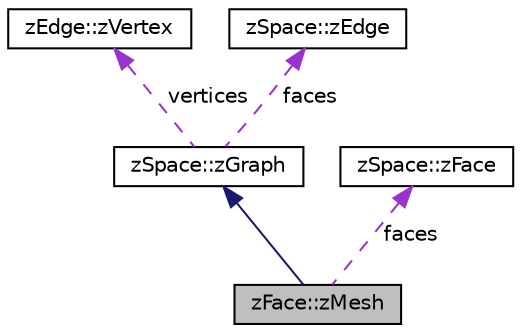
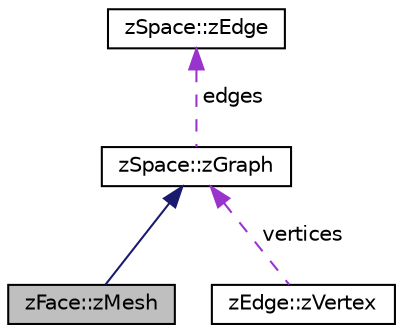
edge "zSpace::zGraph" -> "zSpace::zEdge": label " faces" -> " edges"
edge "zSpace::zGraph" -> "zEdge::zVertex": reversed
node "zSpace::zFace": removed
